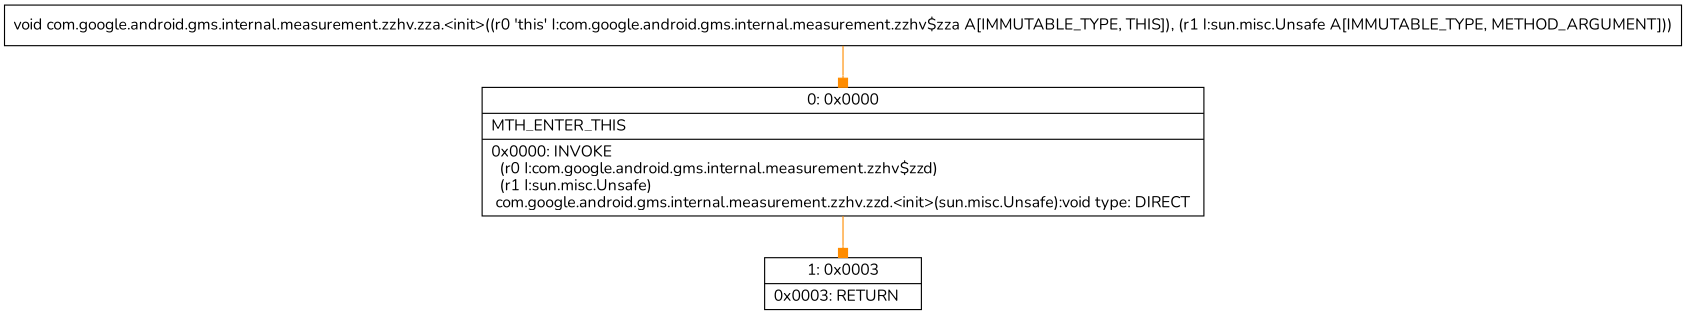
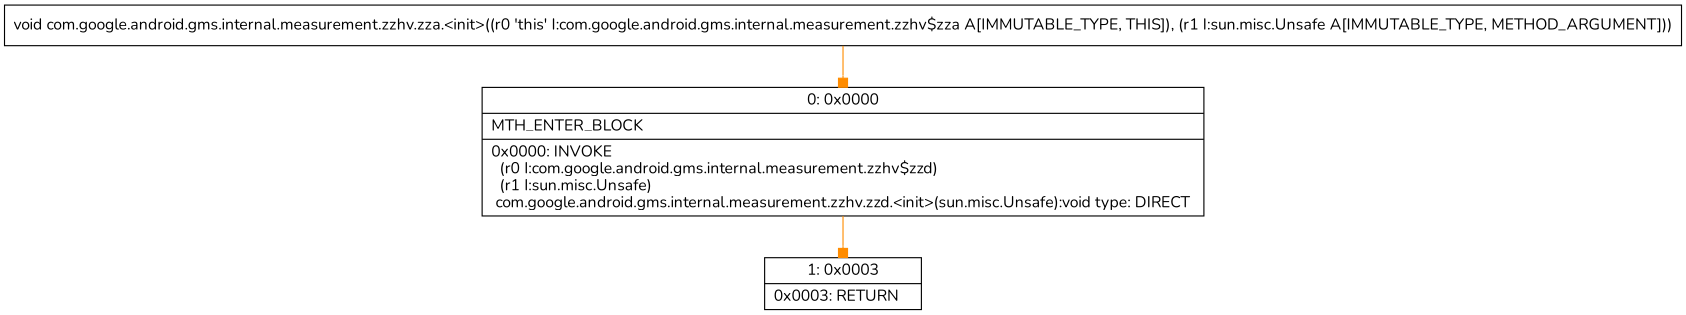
node "0: 0x0000": text "MTH_ENTER_THIS" -> "MTH_ENTER_BLOCK"
